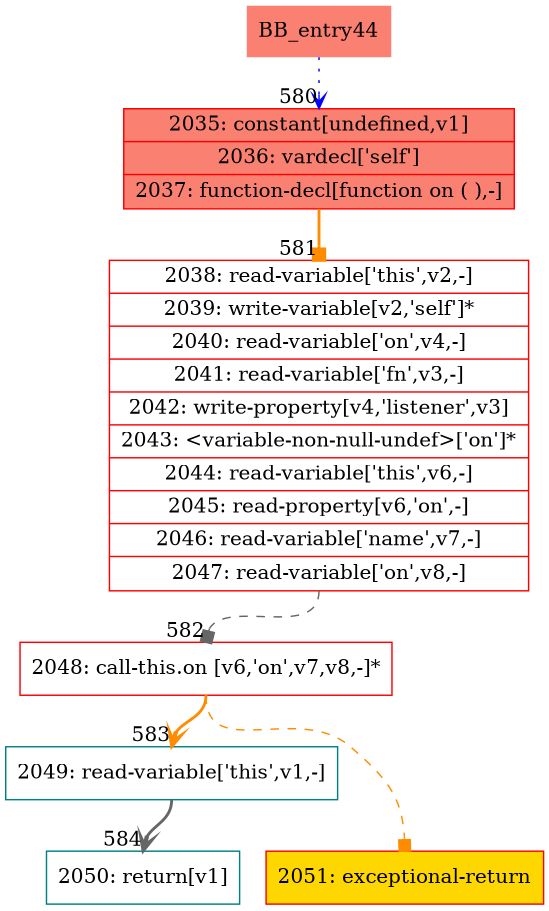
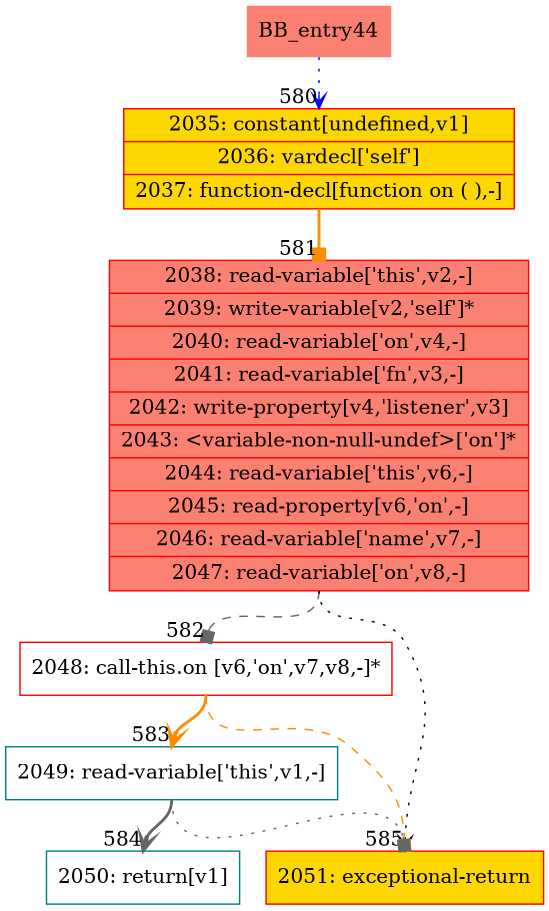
node "2035: constant[undefined,v1]": fillcolor salmon -> gold
node "2038: read-variable['this',v2,-]": fillcolor white -> salmon
edge "2038: read-variable['this',v2,-]" -> "2051: exceptional-return": added
edge "2049: read-variable['this',v1,-]" -> "2051: exceptional-return": added
